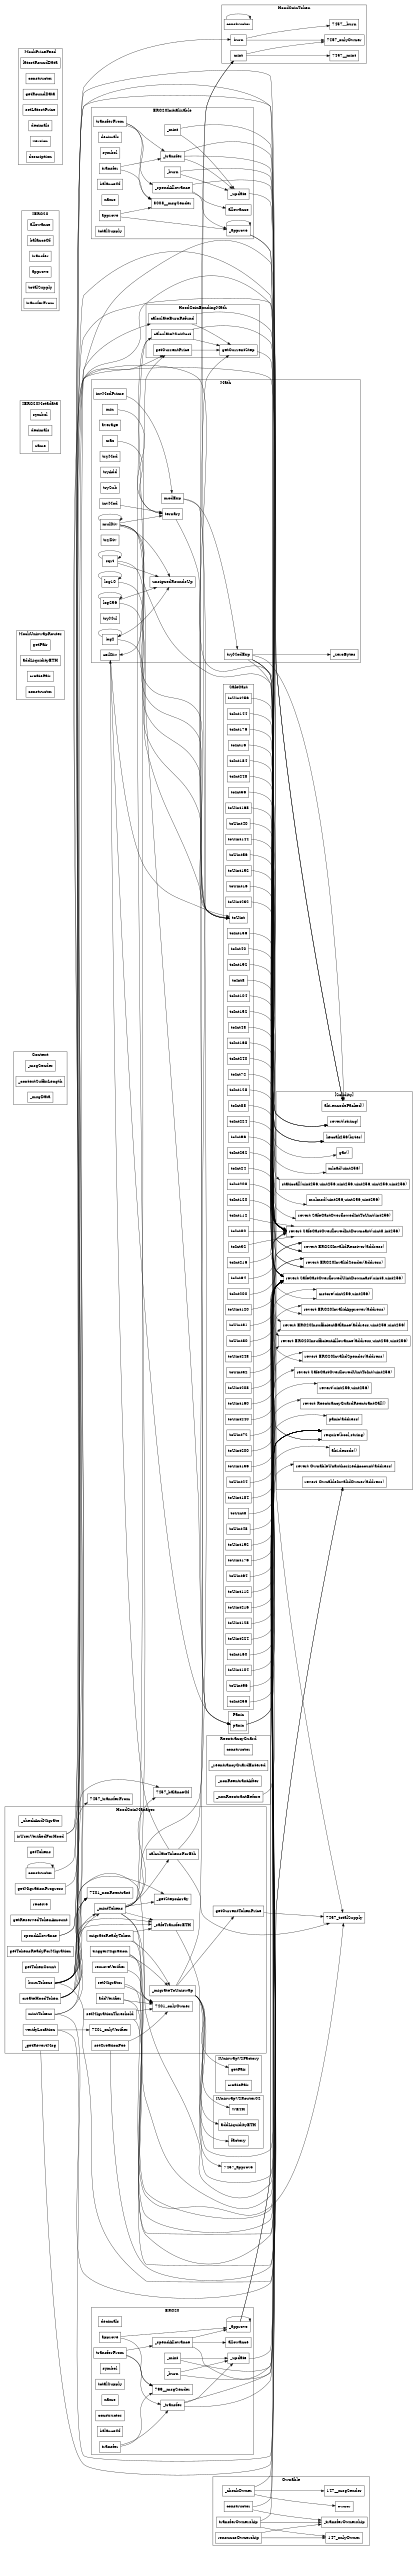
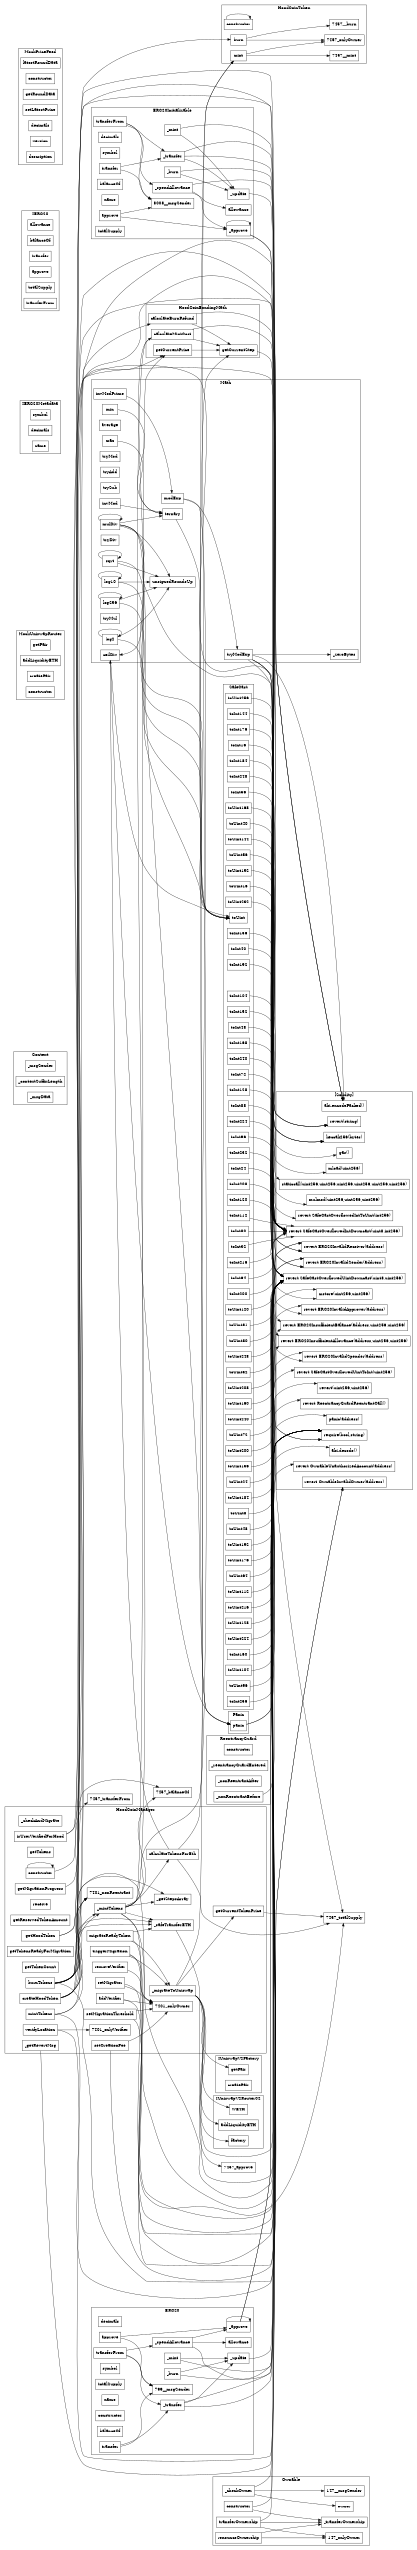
edge "log10" -> "unsignedRoundsUp": added
node "toInt8": removed
node "spendAllowance": label "spendAllowance" -> "getHoodToken"
